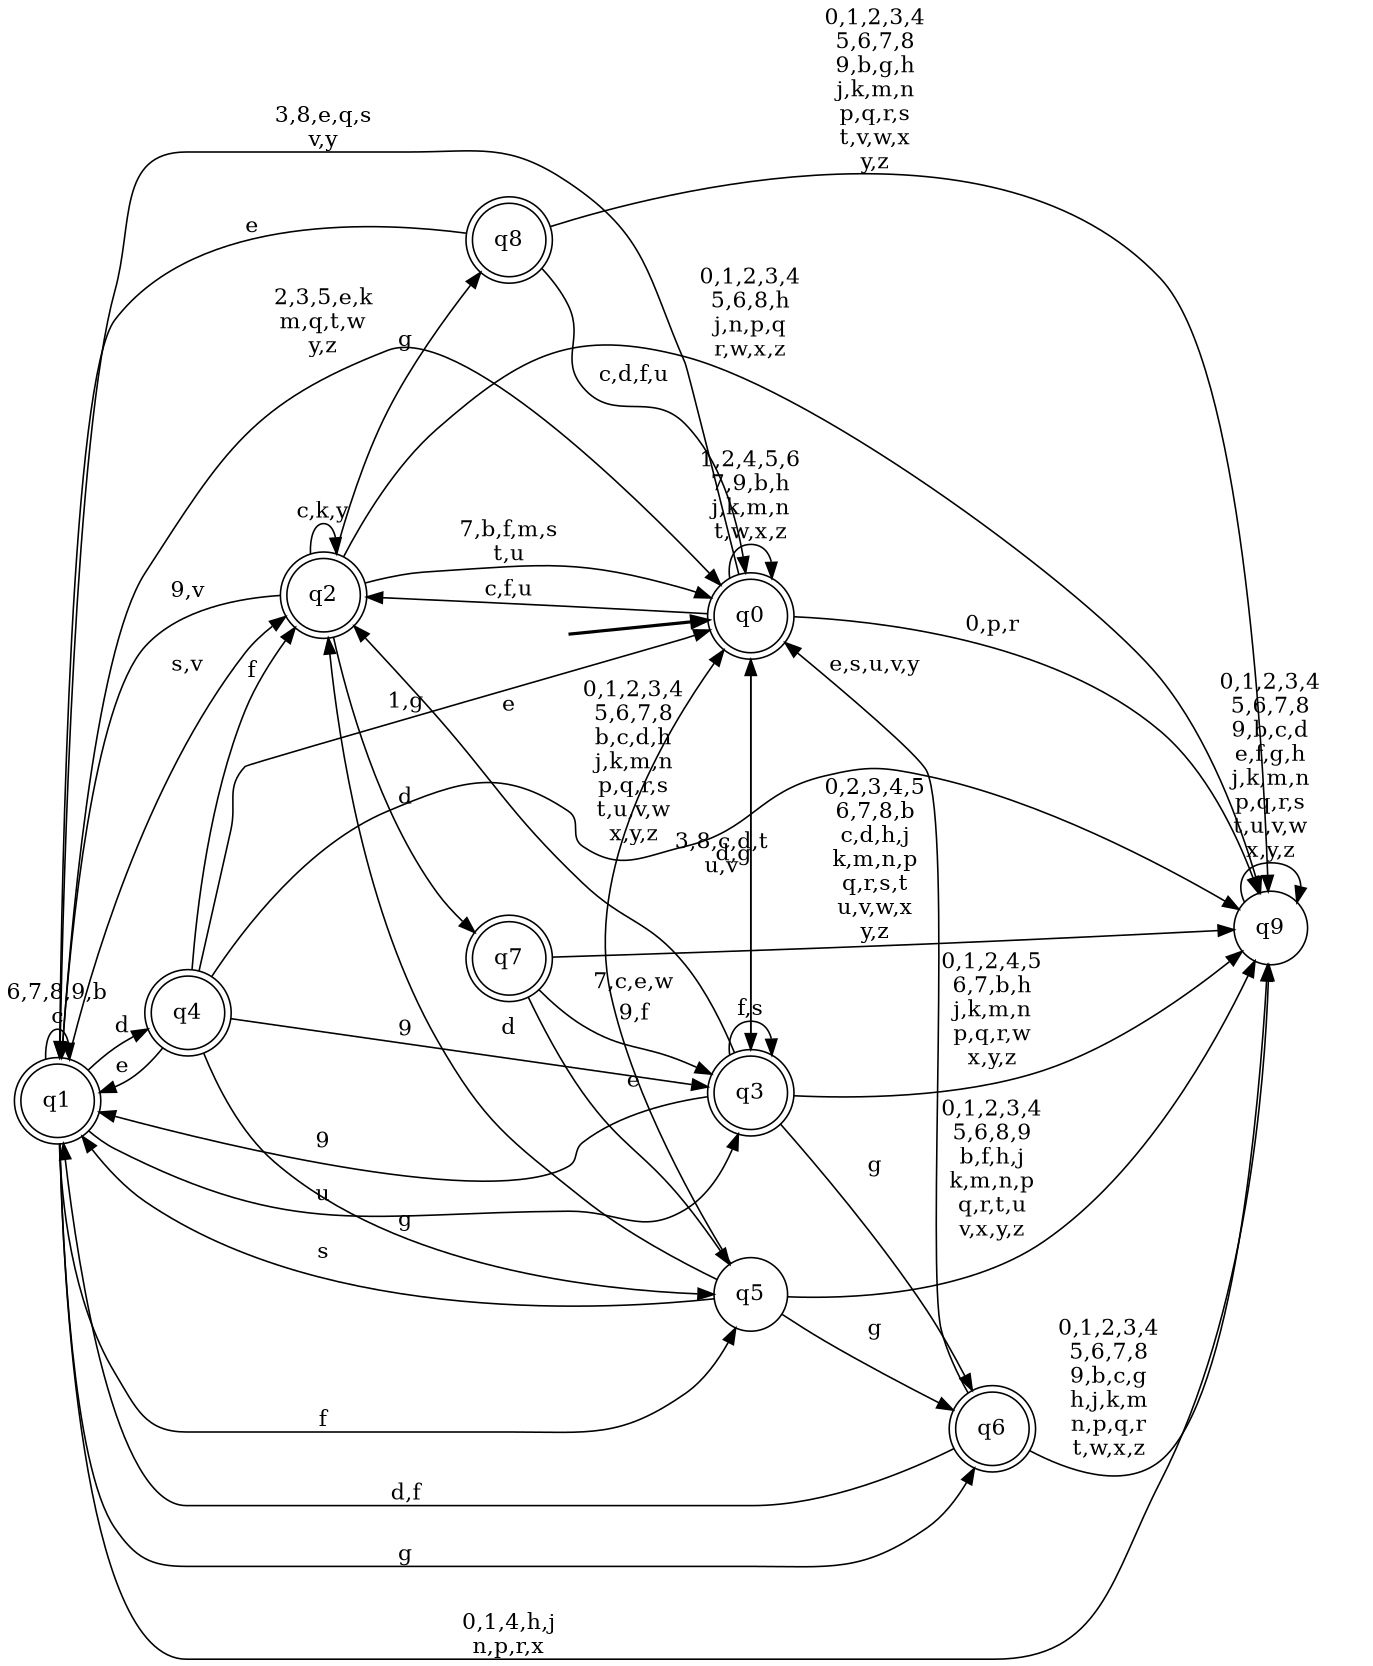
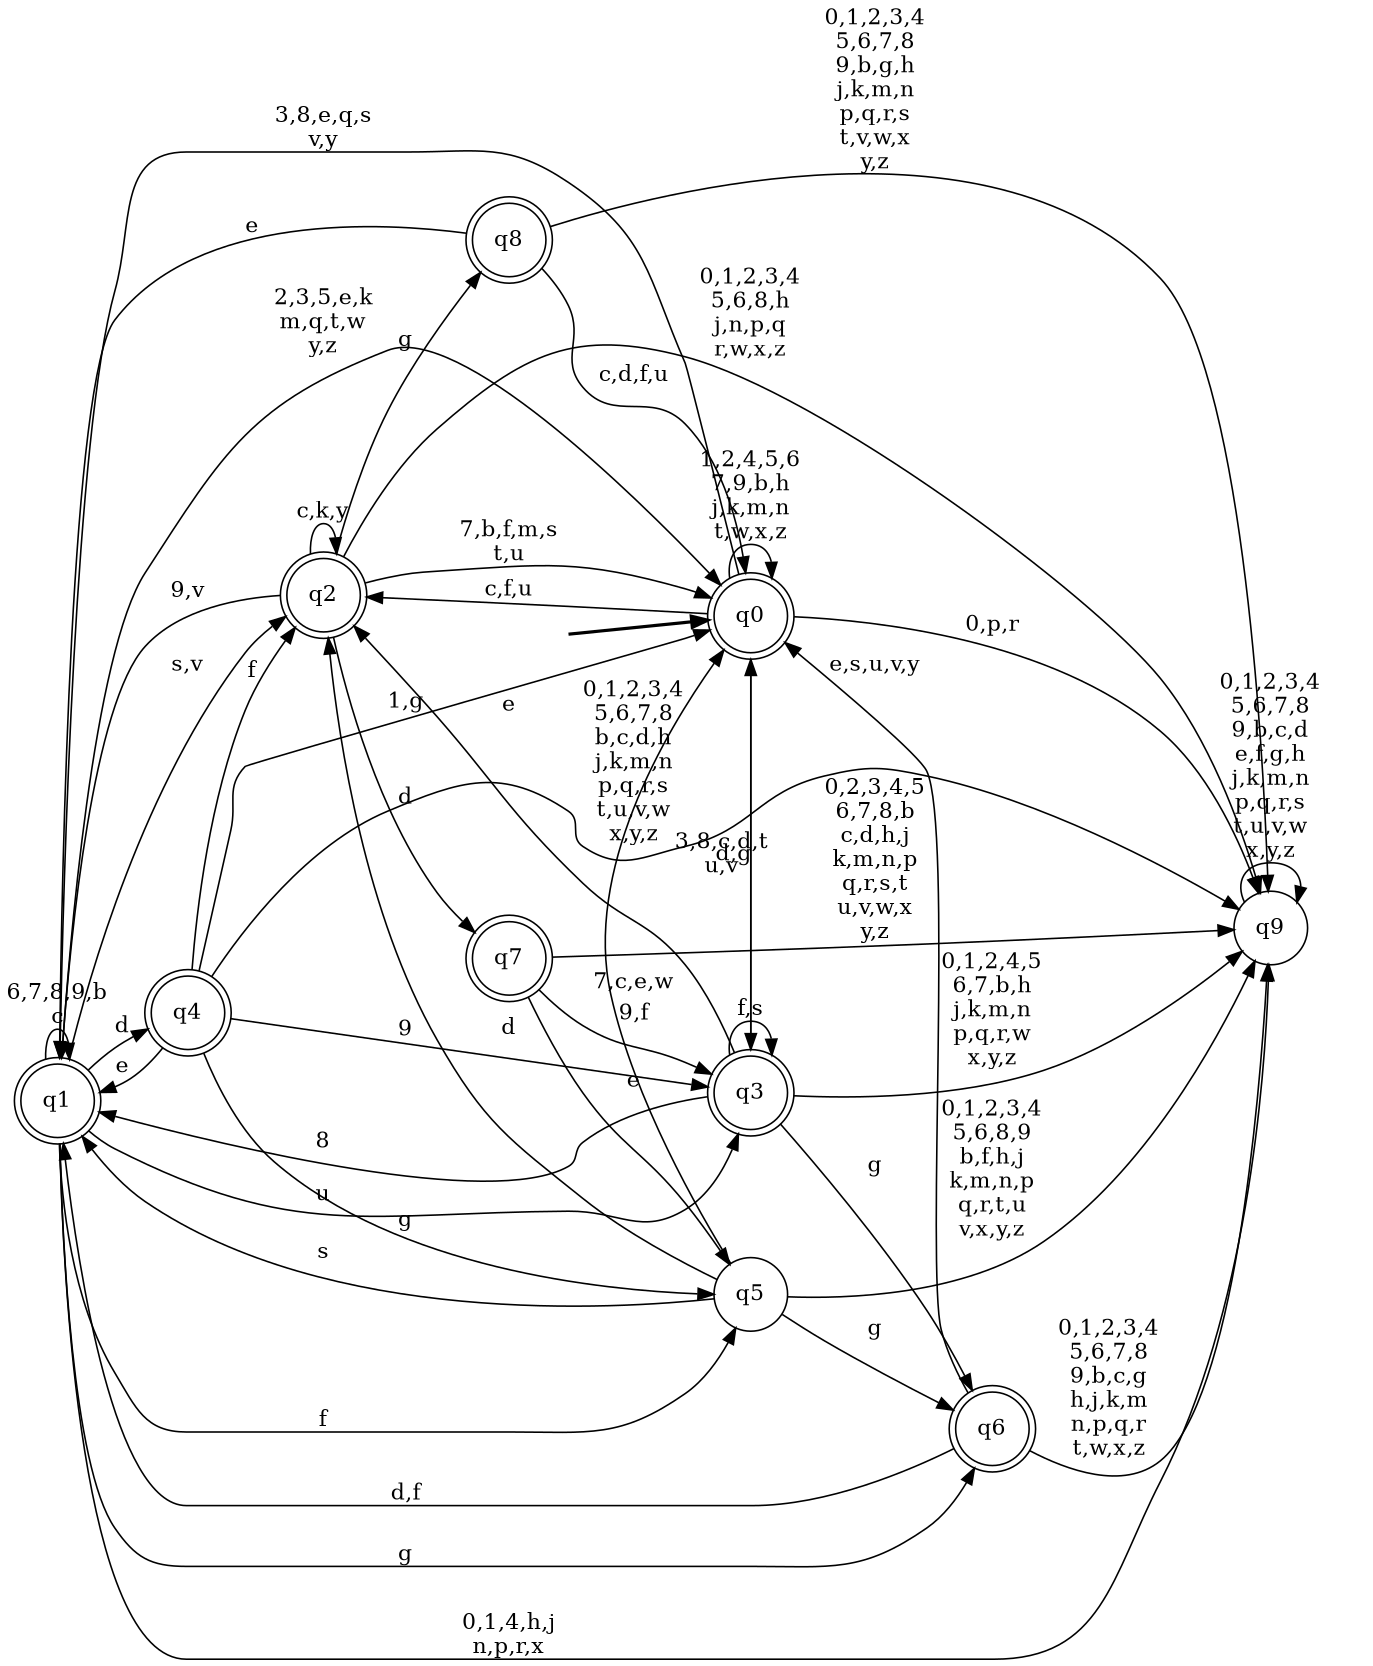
edge "q3" -> "q1": label "9" -> "8"
